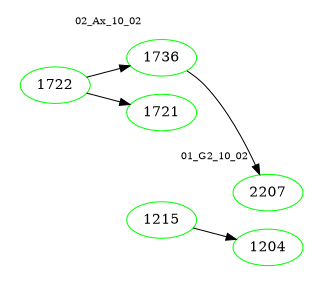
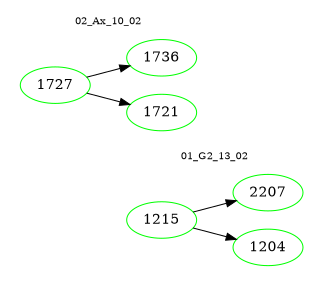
node "1722": label "1722" -> "1727"
edge "1736" -> "2207": now "1215" -> "2207"
cluster "01_G2_10_02": label "01_G2_10_02" -> "01_G2_13_02"
